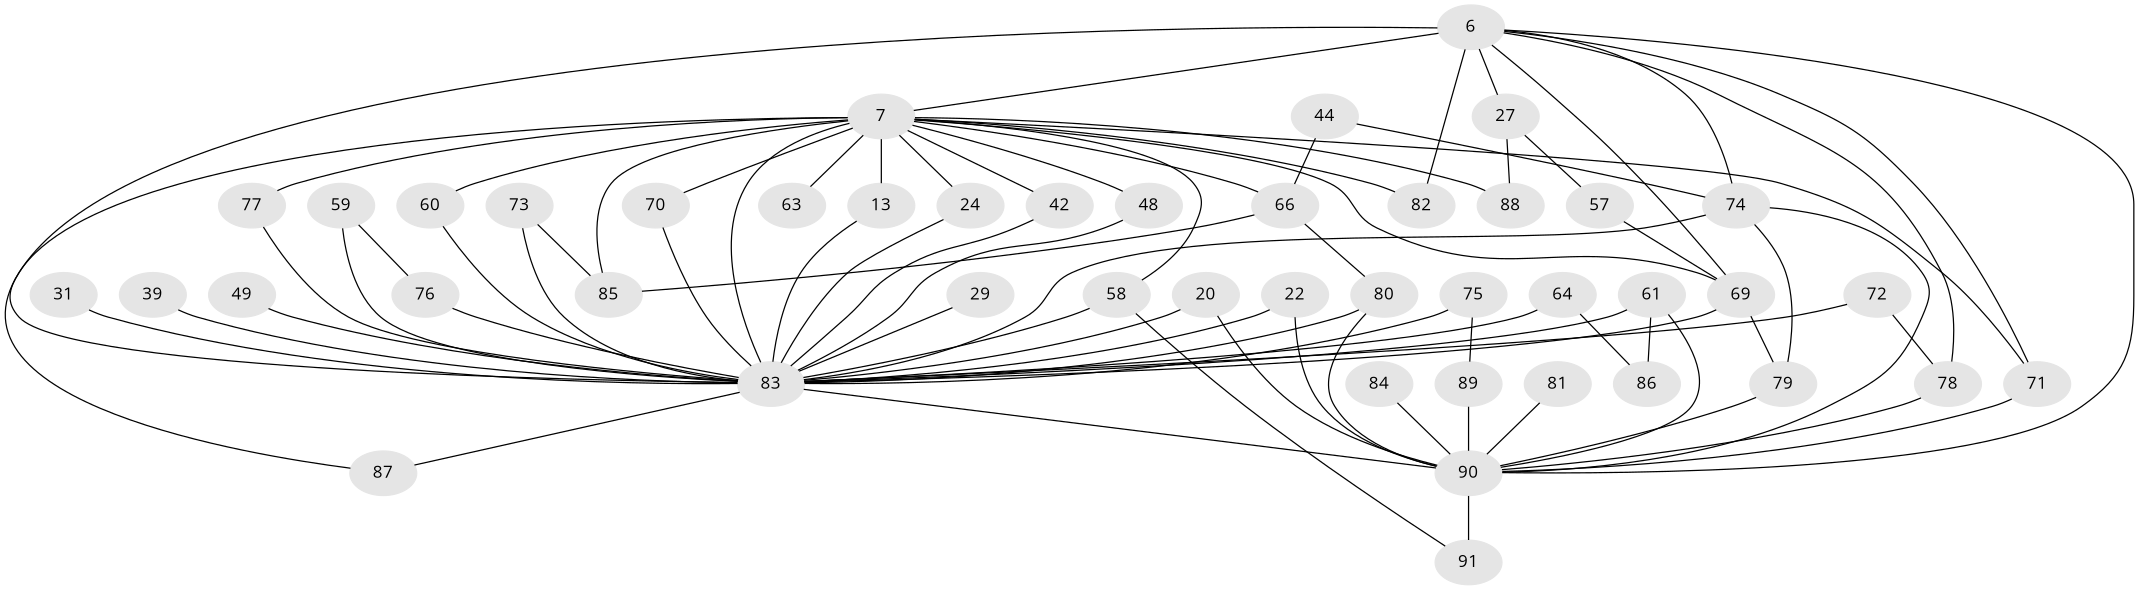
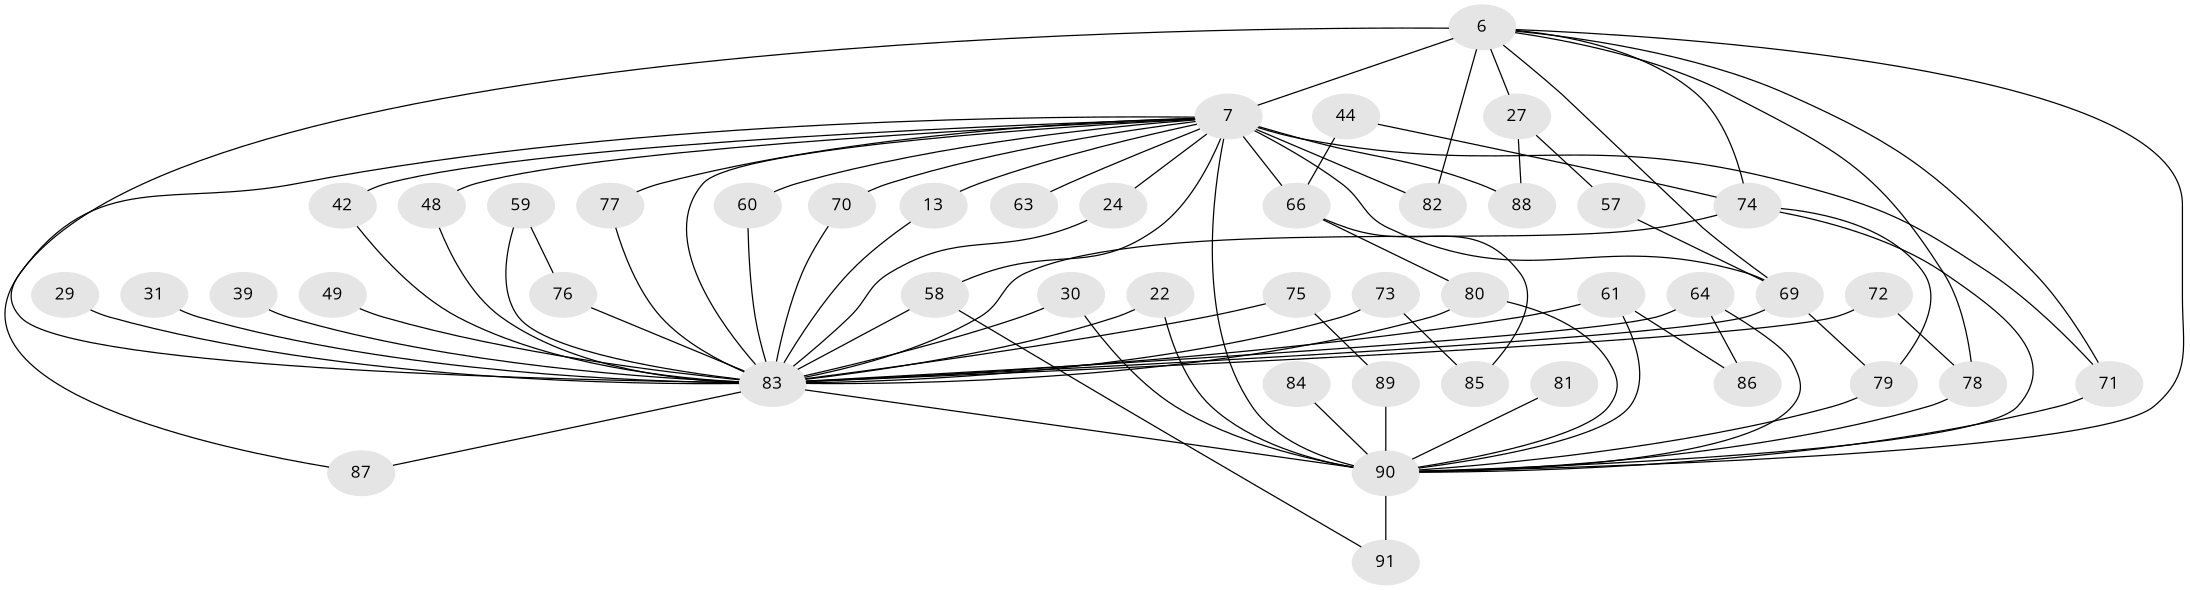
edge "7" -- "85": now "7" -- "90"
node "20": label "20" -> "30"
edge "64" -- "90": added
